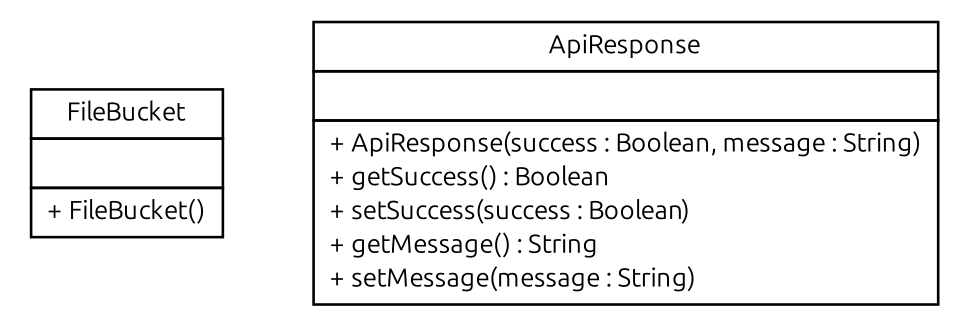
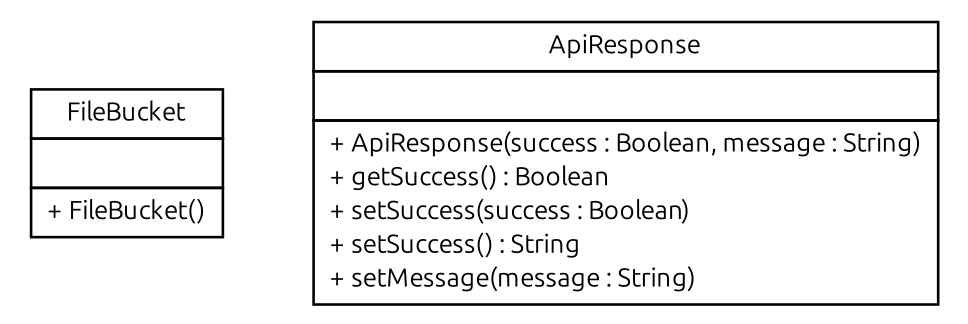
node "ApiResponse": text "+ getMessage() : String" -> "+ setSuccess() : String"
